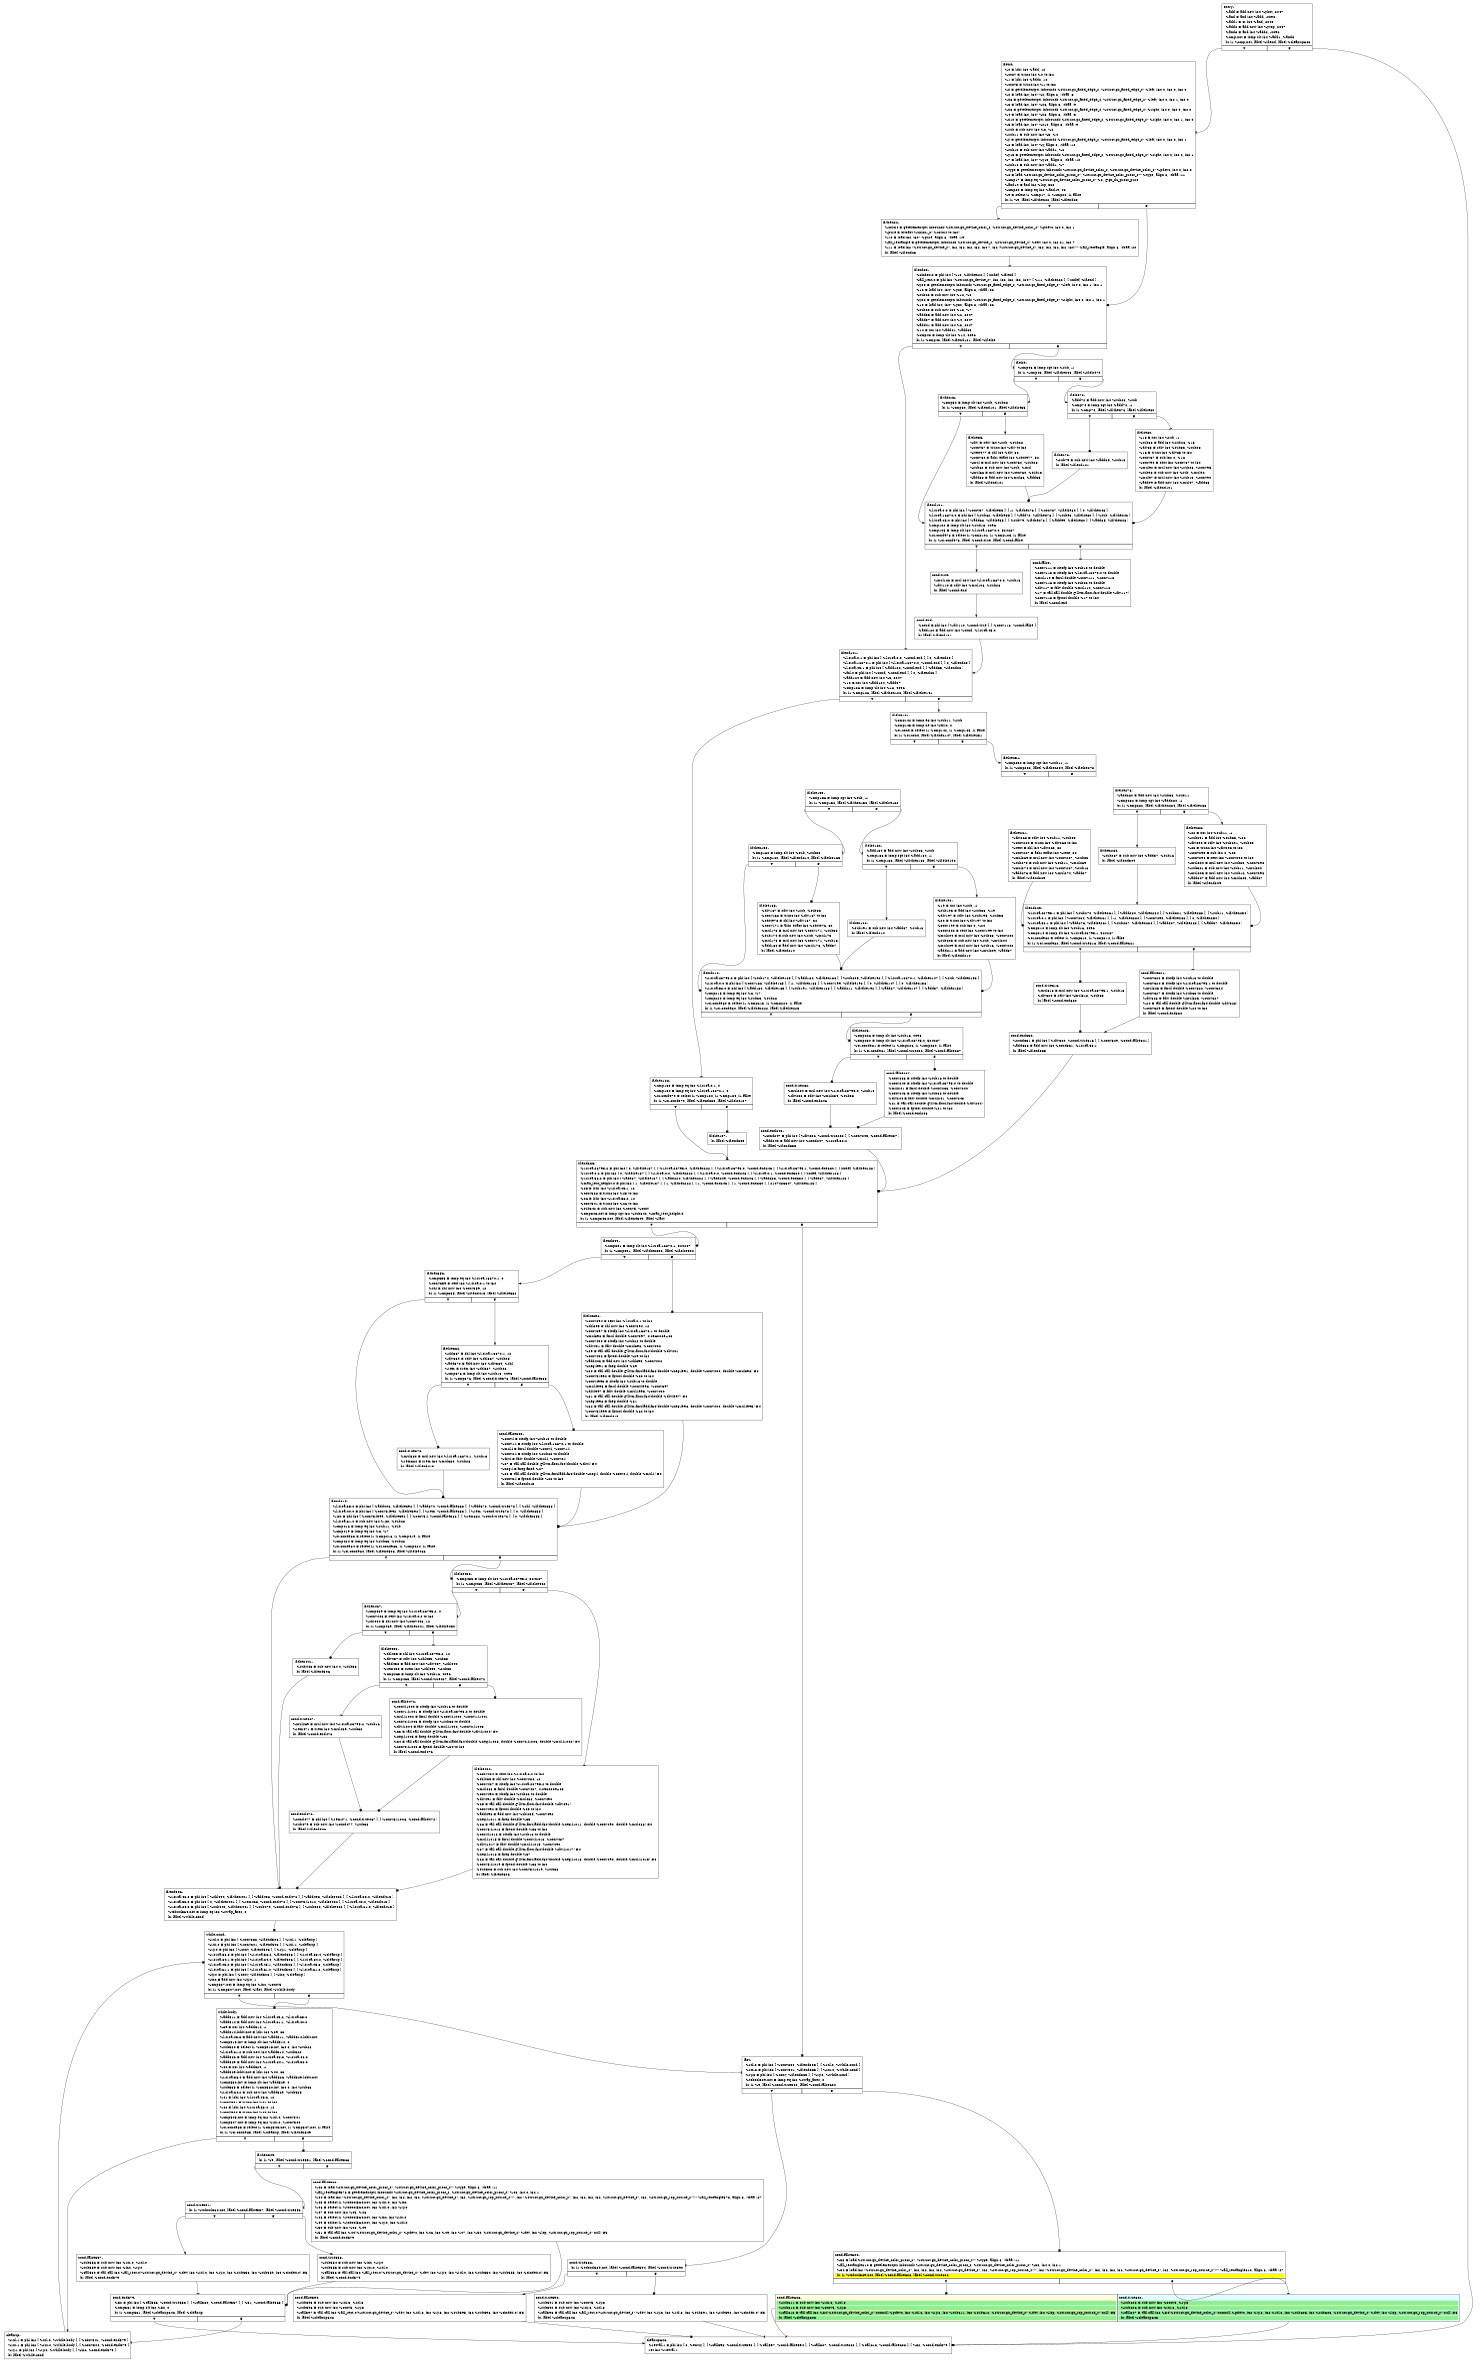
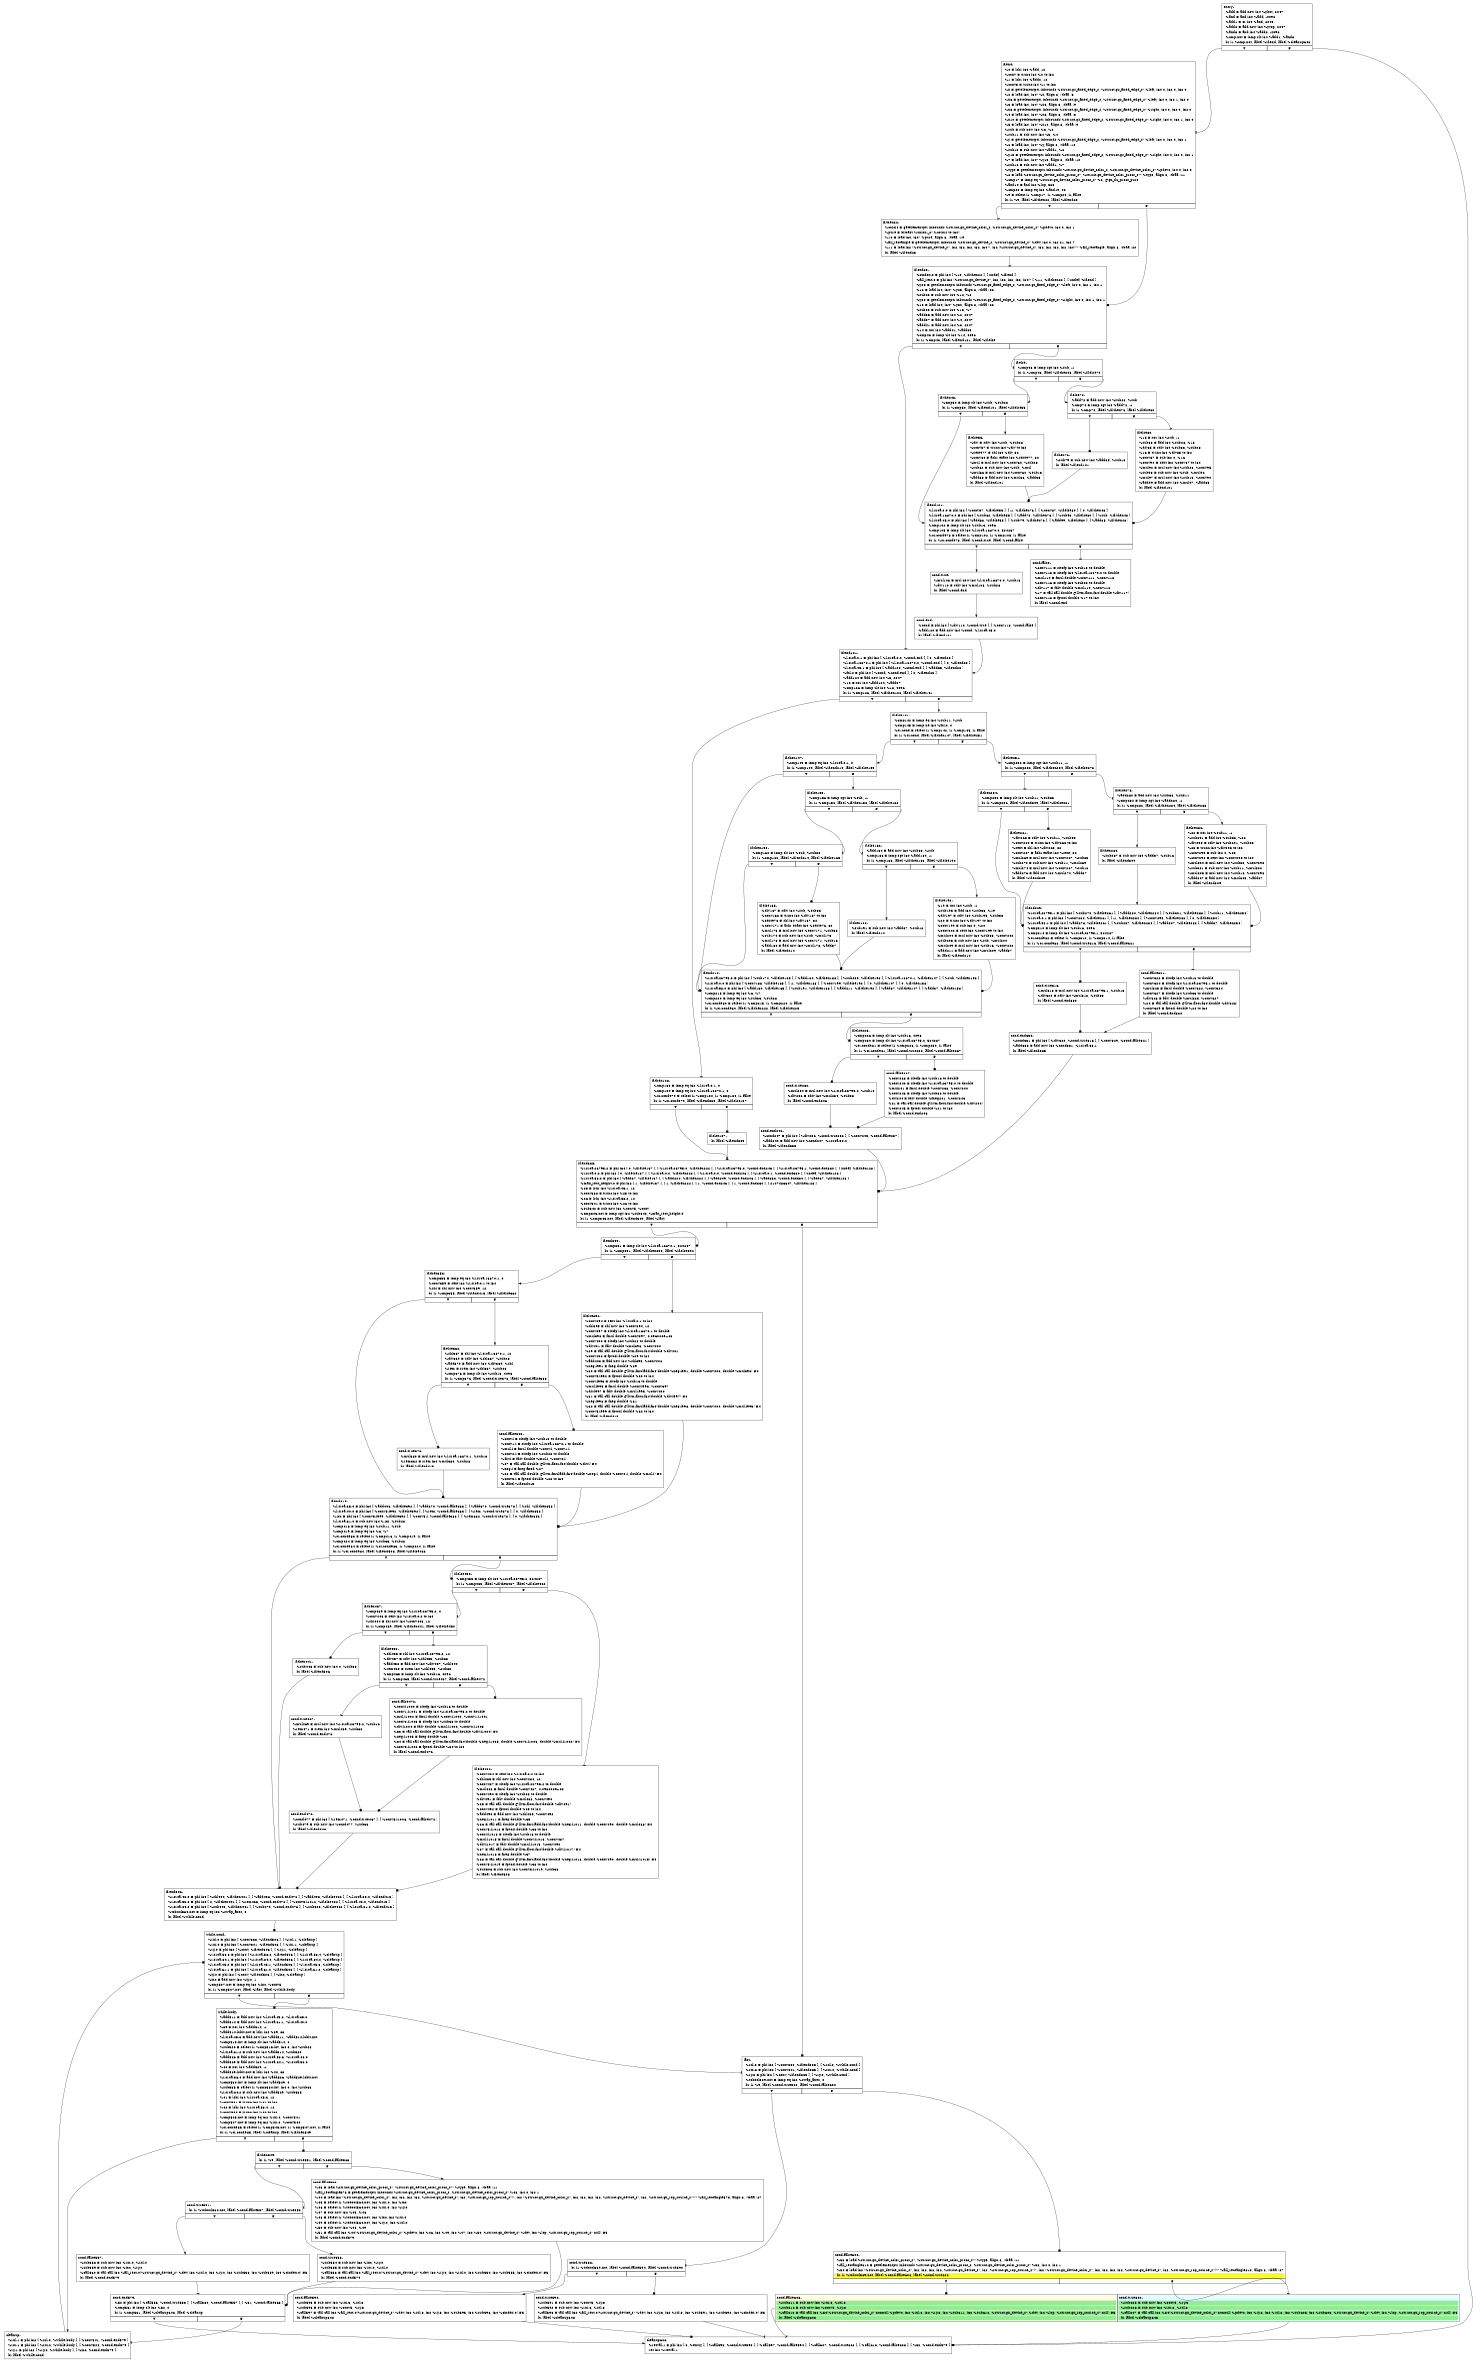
node "if.then147:": added
edge "if.else251:" -> "if.else278:": added
node "if.then254:": added
node "cond.false237:": text "%div244 = fdiv double %mul241, %conv243" -> "%div244 = fdiv double %fneg241, %conv243"
edge "if.end349:" -> "if.else392:": arrowhead box -> normal
edge "if.then549:" -> "cond.false563:": added
